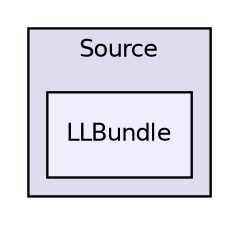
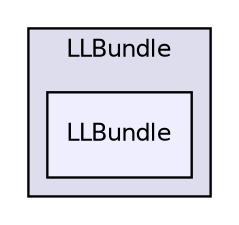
cluster "Source": label "Source" -> "LLBundle"
